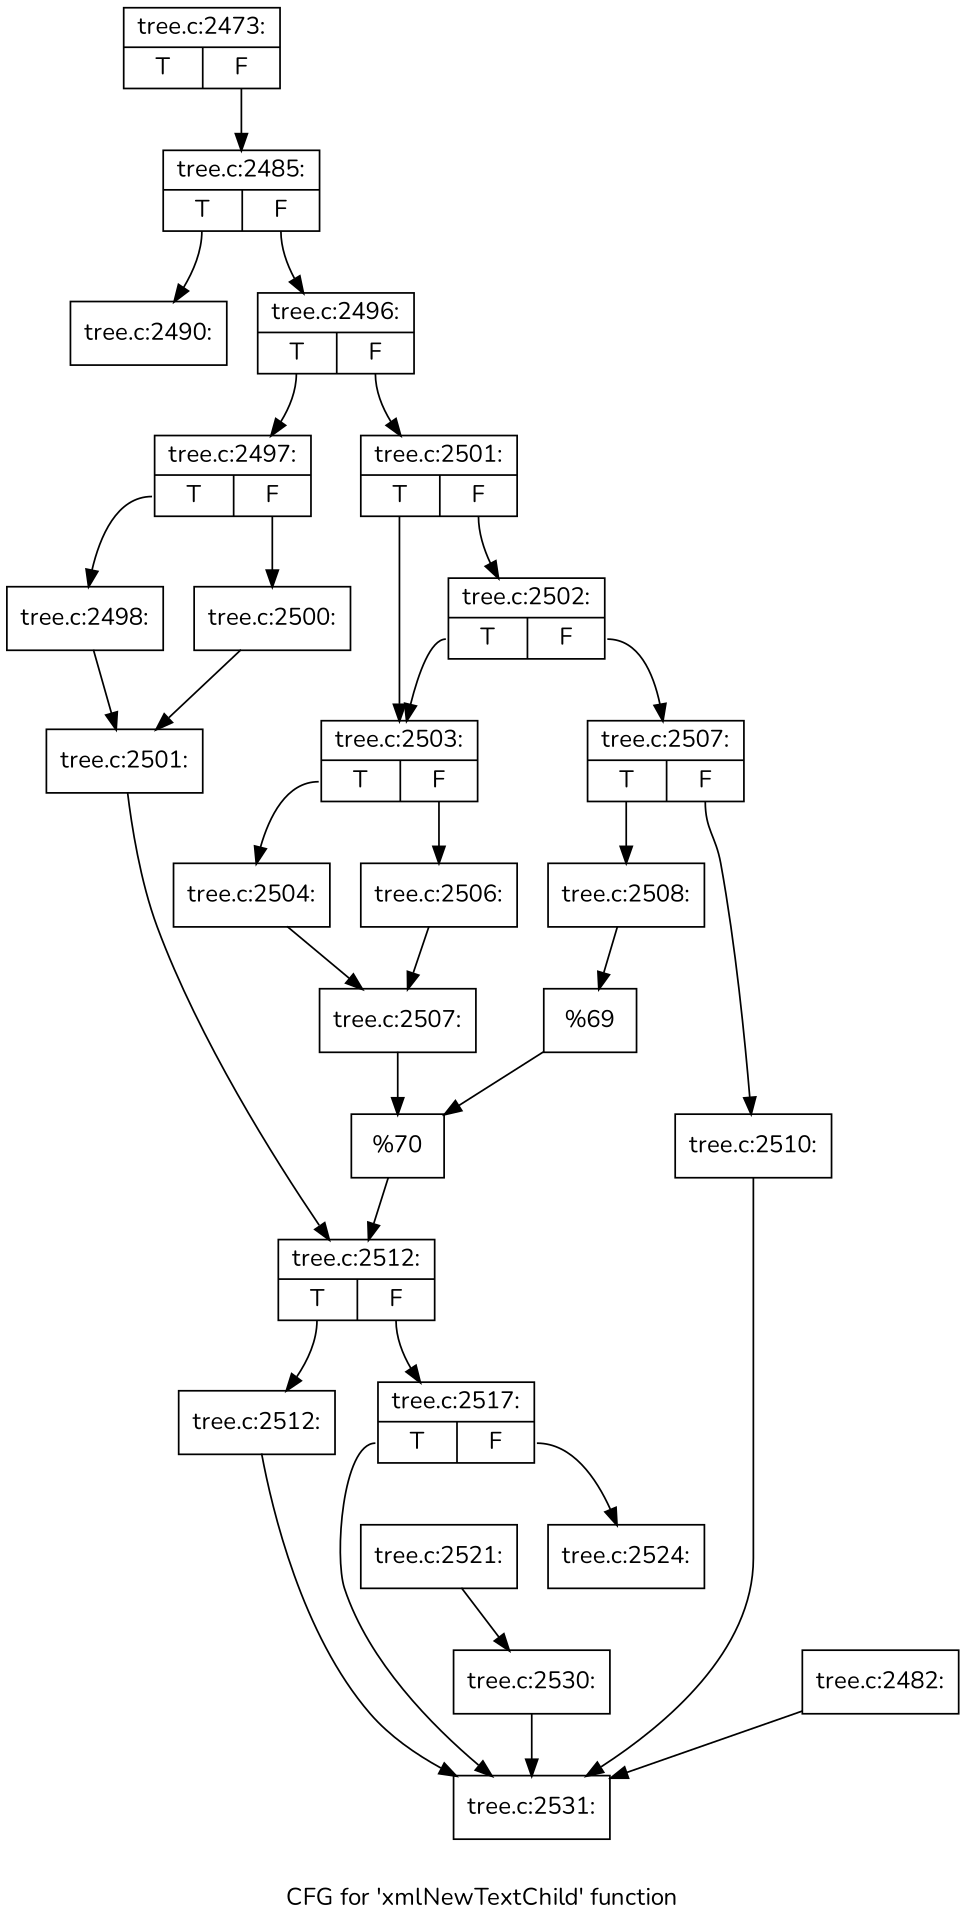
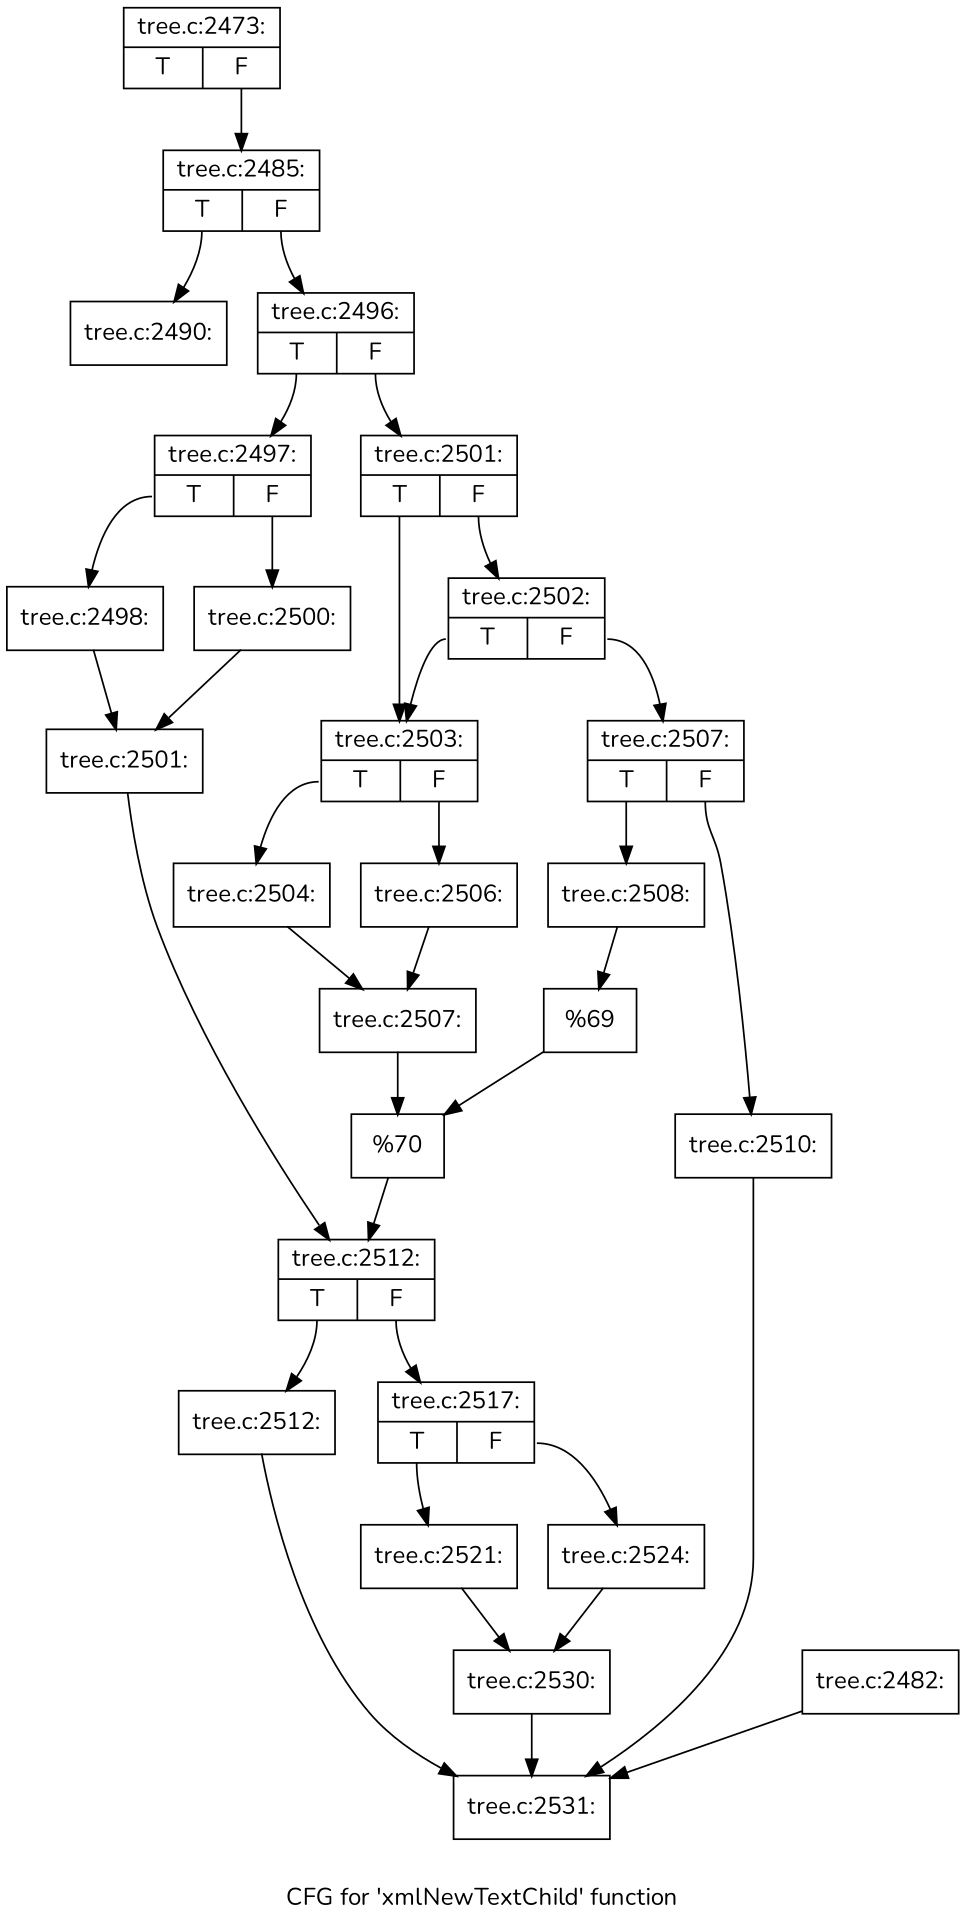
edge "tree.c:2524:" -> "tree.c:2530:": added
edge "tree.c:2517:" -> "tree.c:2531:": now "tree.c:2517:" -> "tree.c:2521:"
